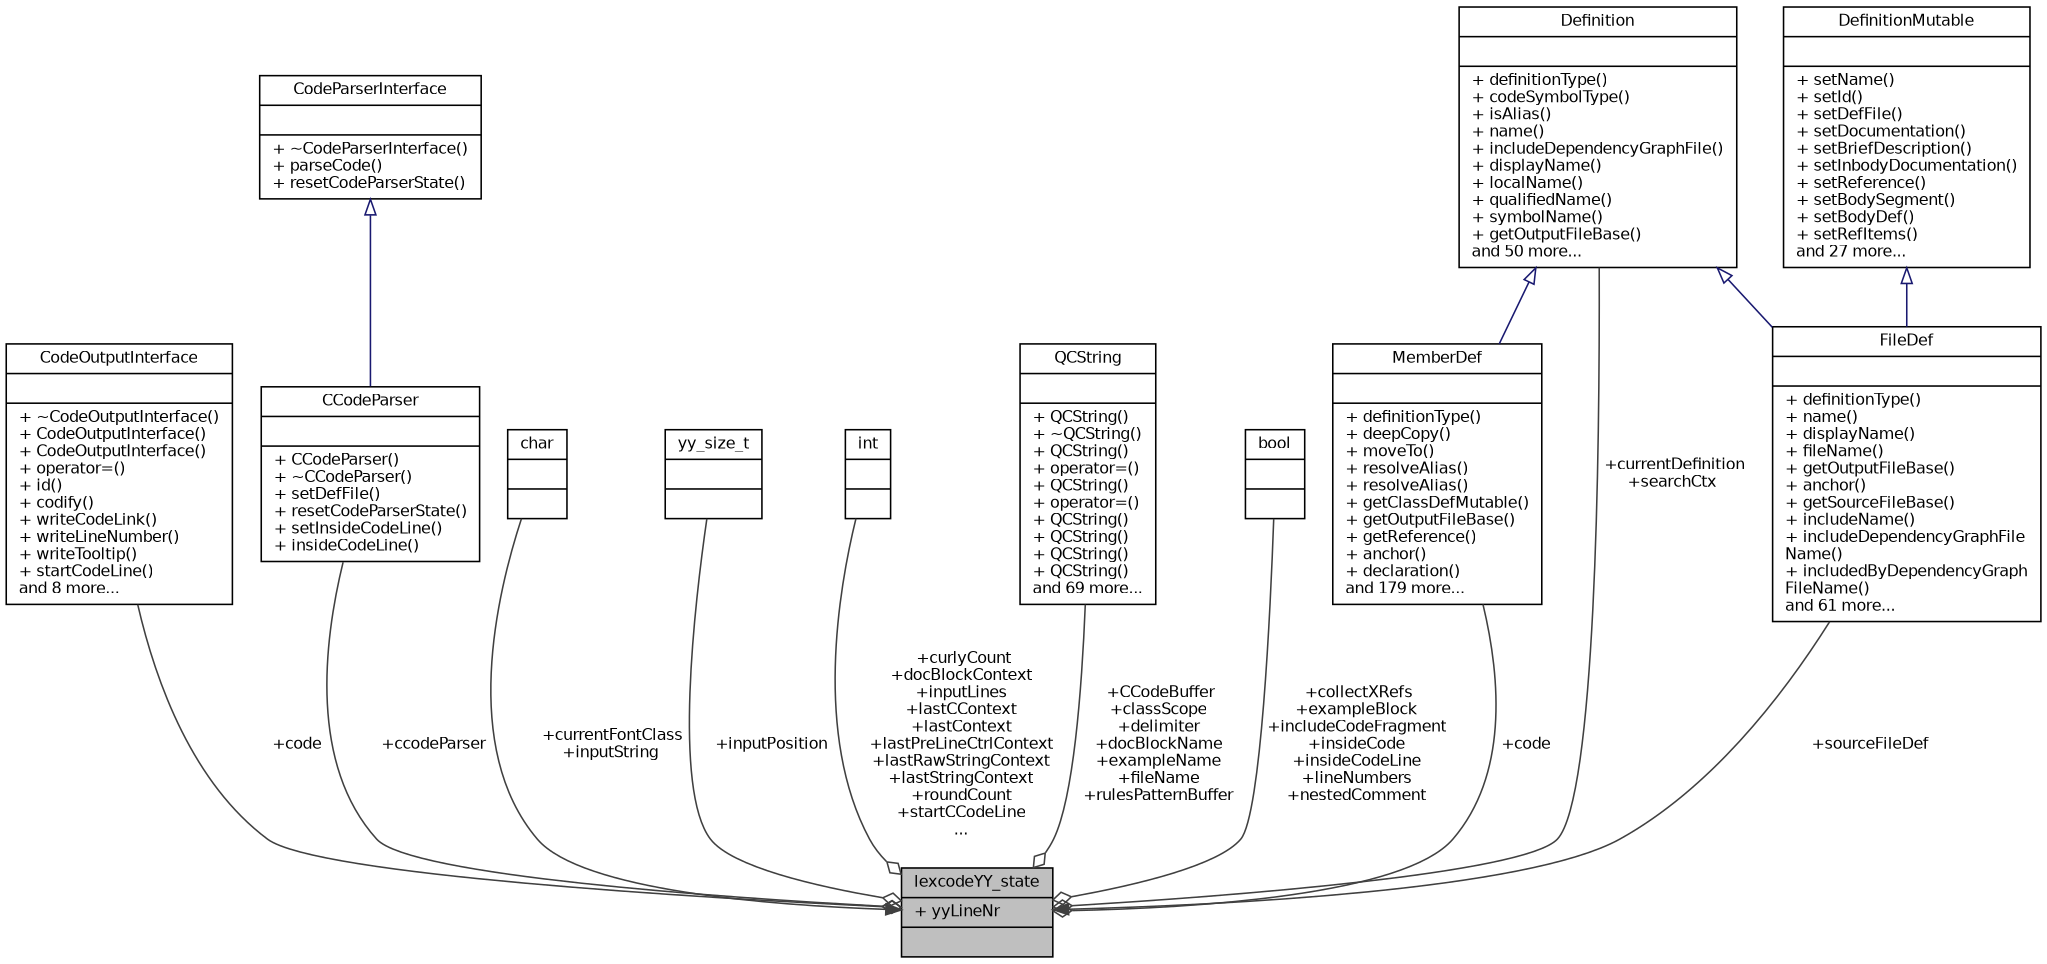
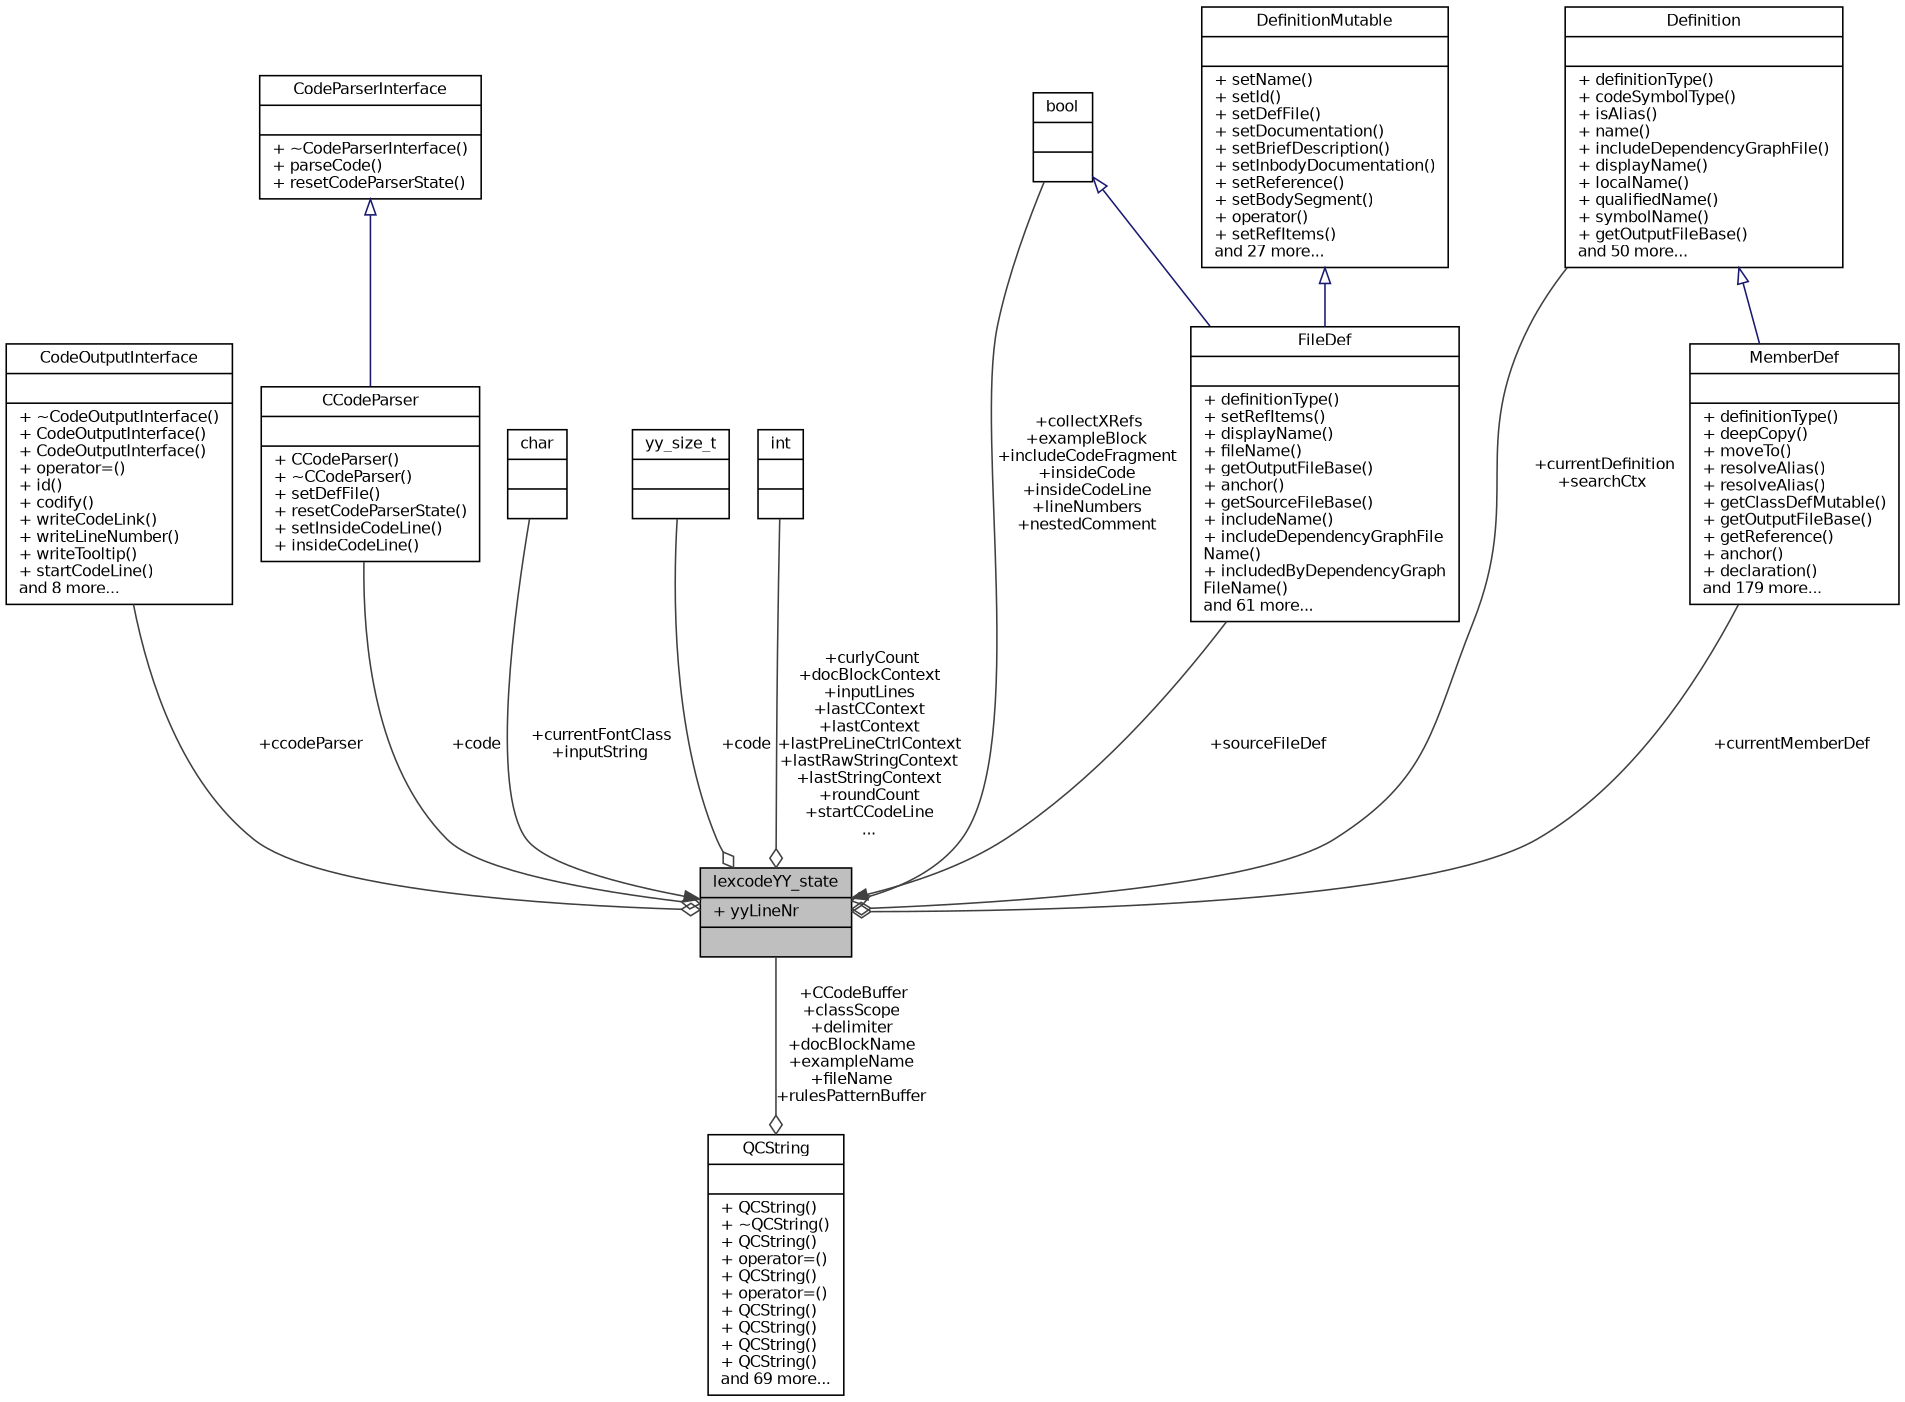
node "DefinitionMutable": text "+ setBodyDef()" -> "+ operator()"
edge "FileDef" -> "Definition": now "FileDef" -> "bool"
node "FileDef": text "+ name()" -> "+ setRefItems()"
edge "QCString" -> "lexcodeYY_state": reversed
edge "CodeOutputInterface" -> "lexcodeYY_state": label " +code" -> " +ccodeParser"
edge "CCodeParser" -> "lexcodeYY_state": label " +ccodeParser" -> " +code"
edge "yy_size_t" -> "lexcodeYY_state": label " +inputPosition" -> " +code"
edge "MemberDef" -> "lexcodeYY_state": label " +code" -> " +currentMemberDef"
